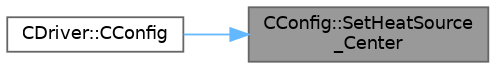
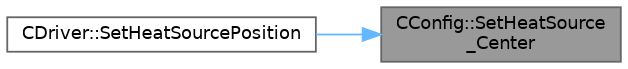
node "CDriver::CConfig": label "CDriver::CConfig" -> "CDriver::SetHeatSourcePosition"
